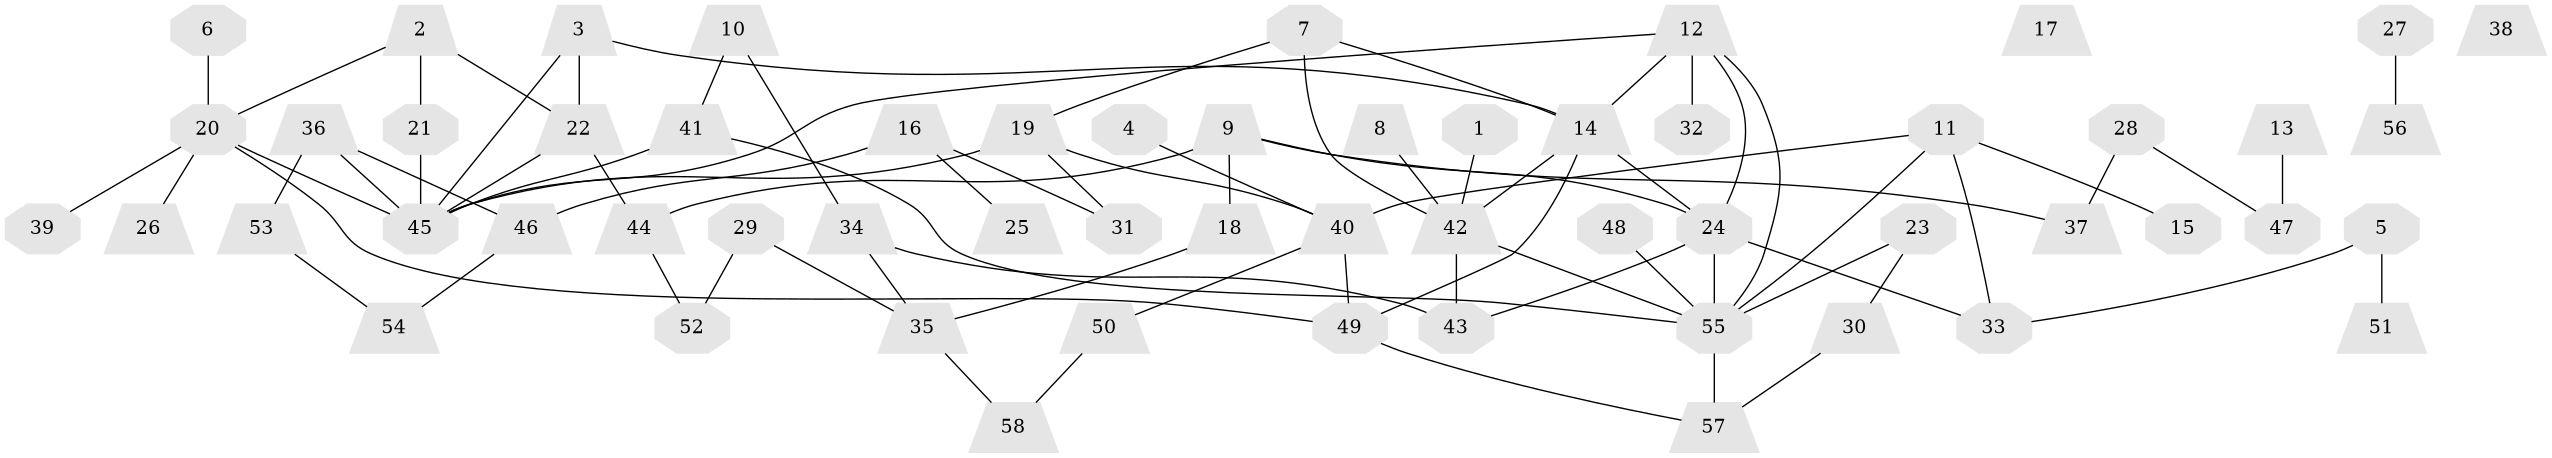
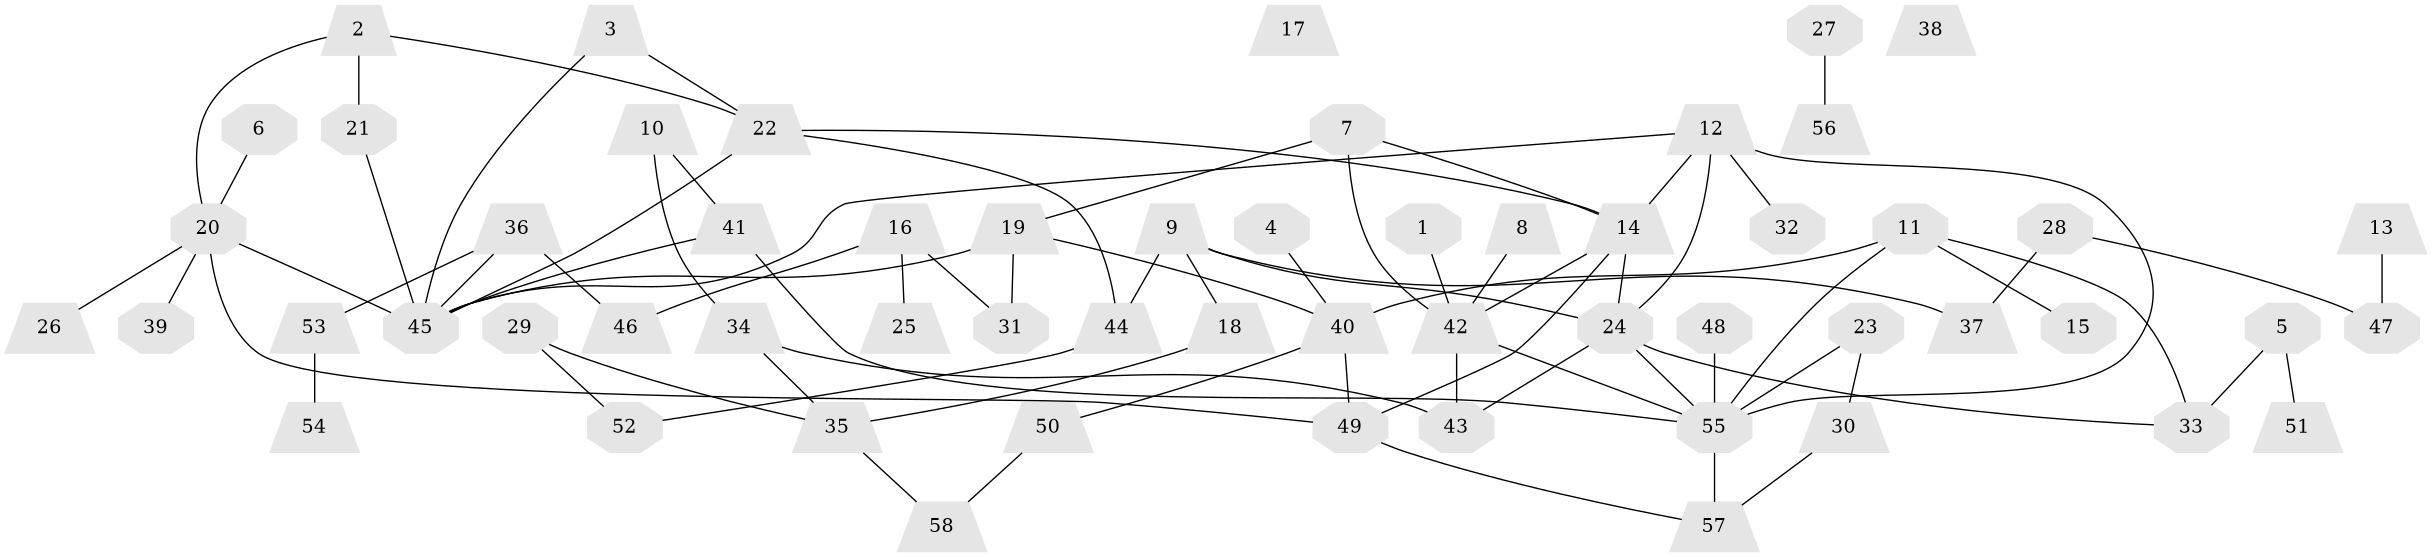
edge "3" -- "14": now "22" -- "14"
edge "46" -- "54": removed
